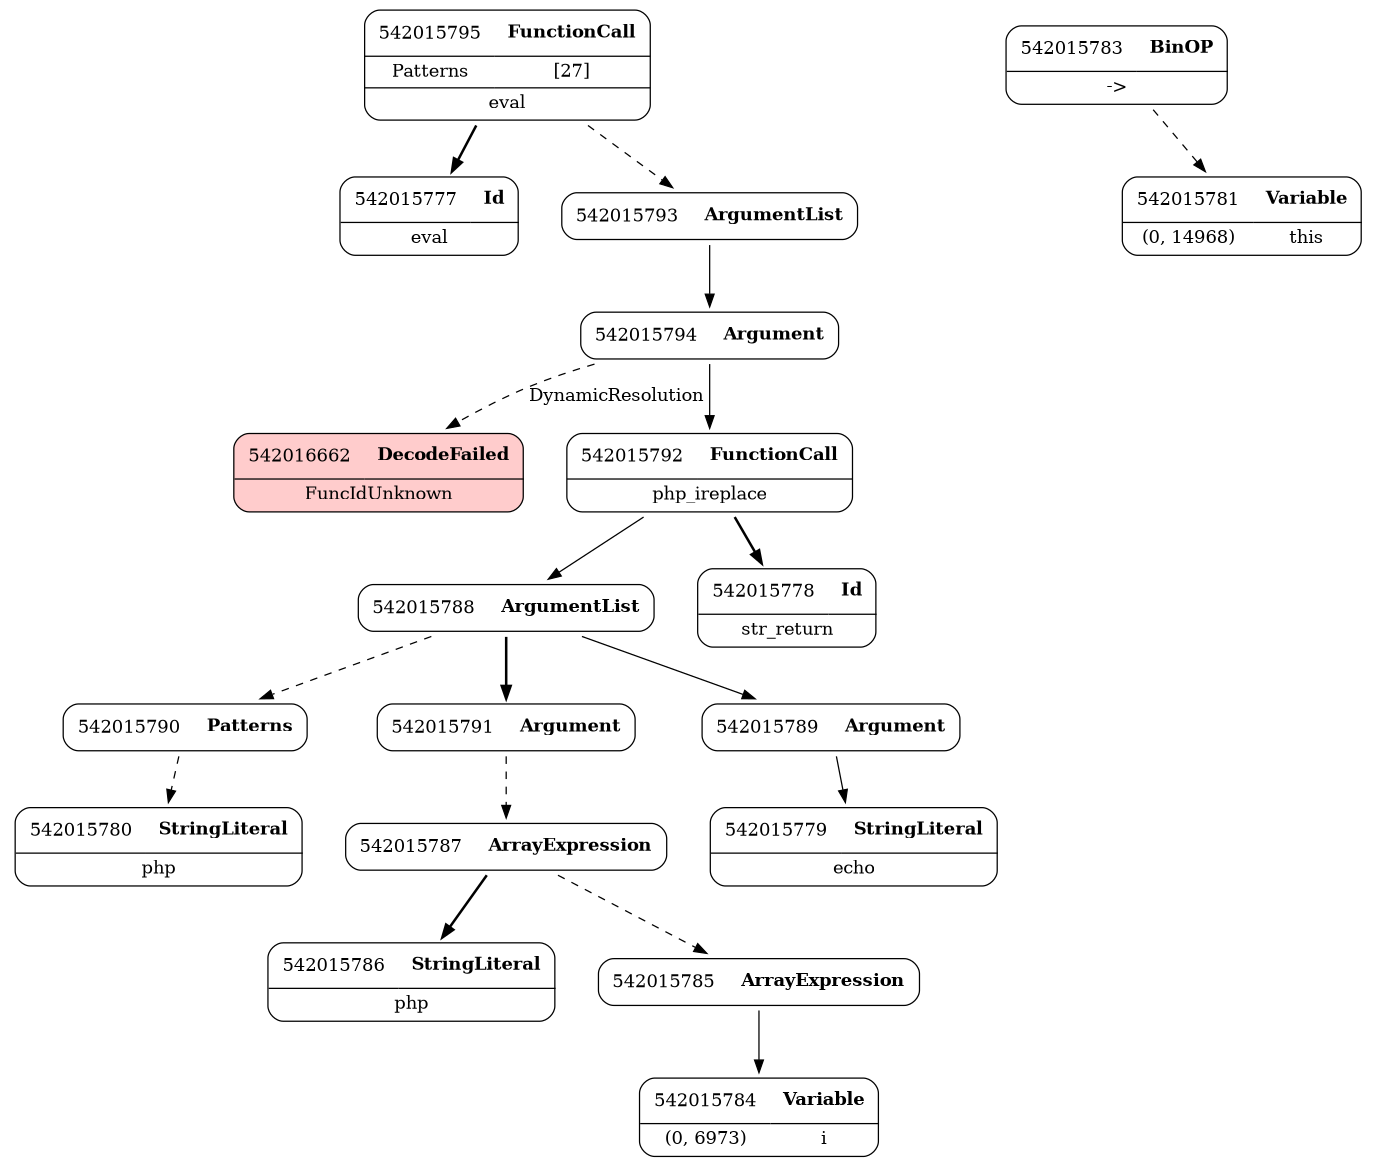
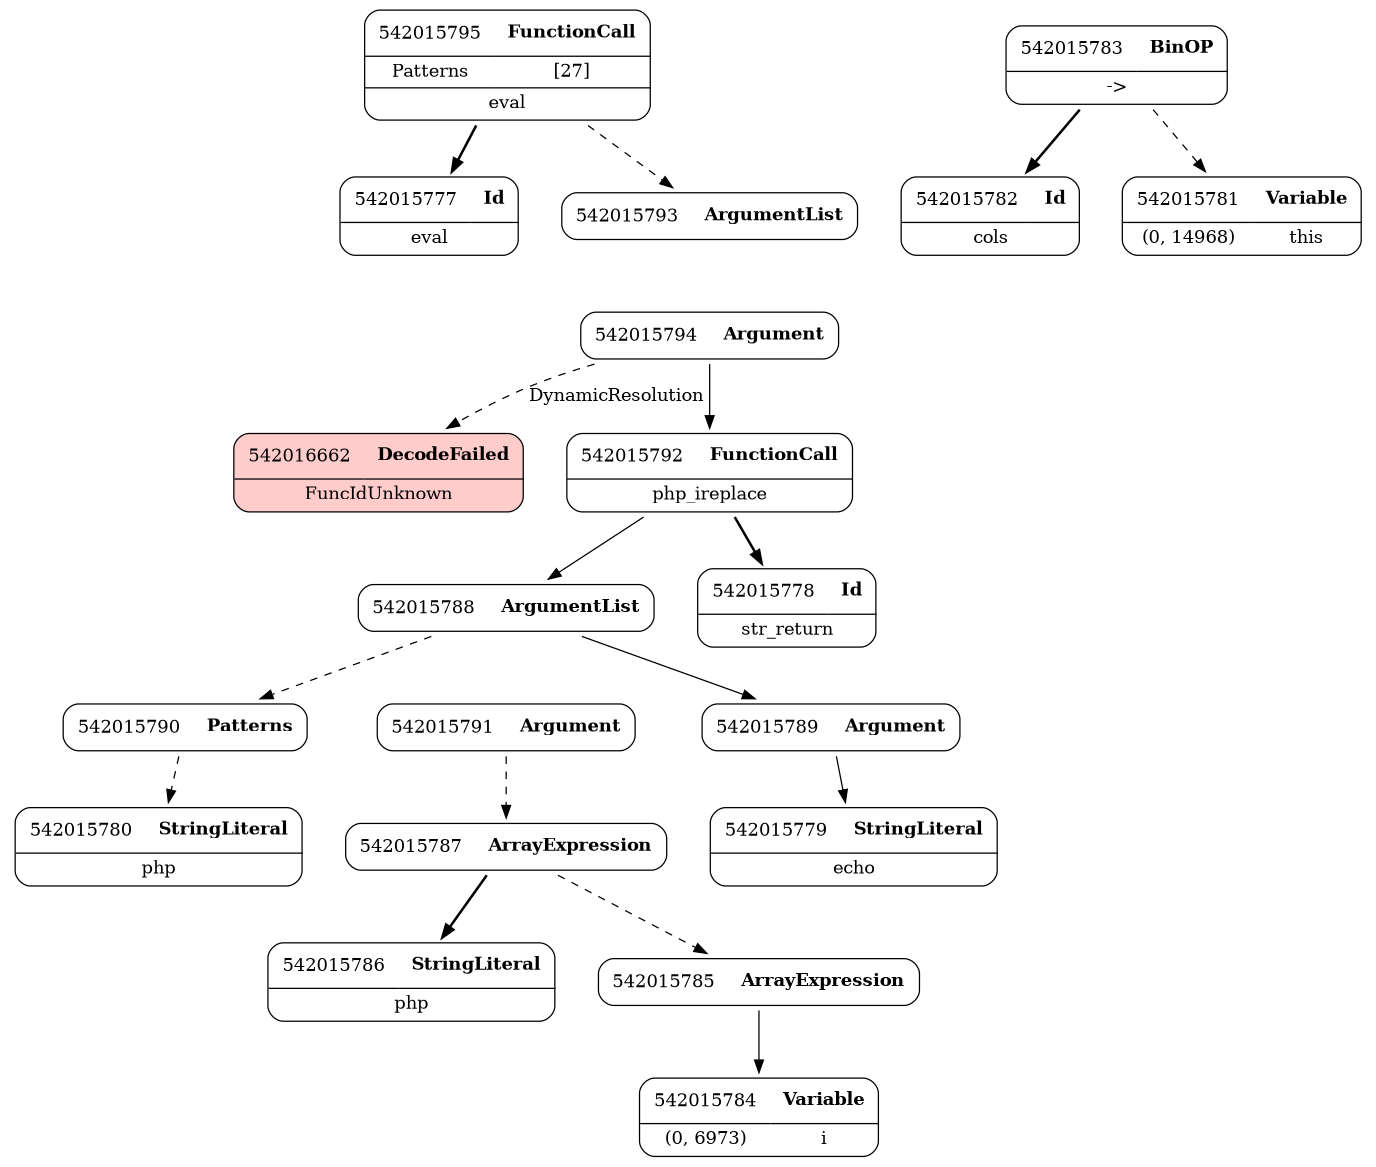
node "542015782": added
edge "542015793" -> "542015794": removed
edge "542015788" -> "542015791": removed
